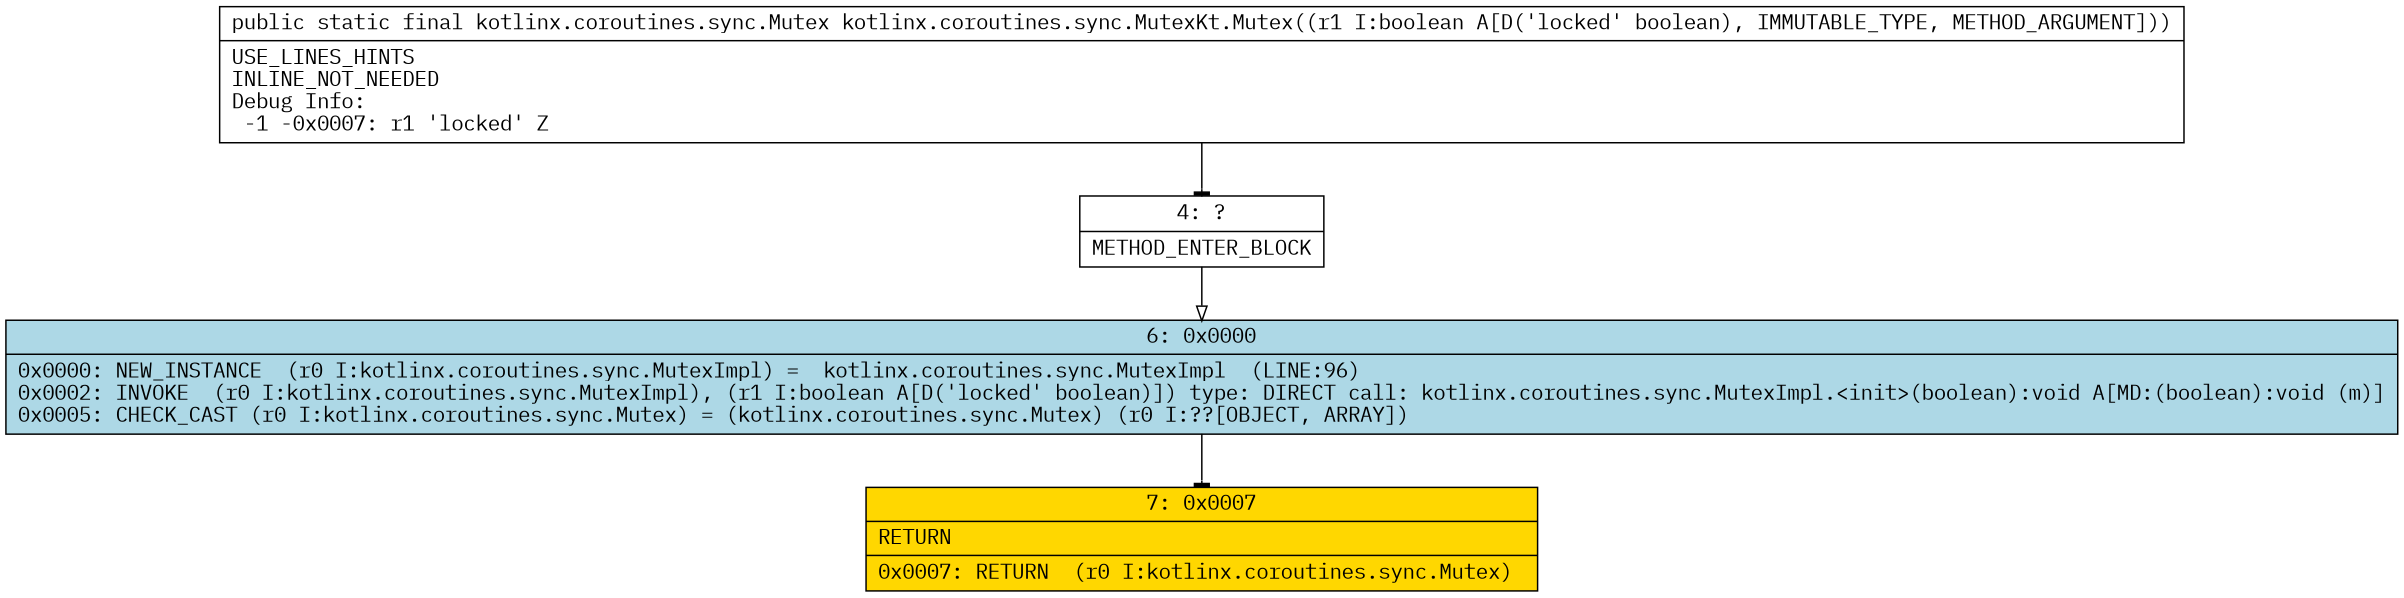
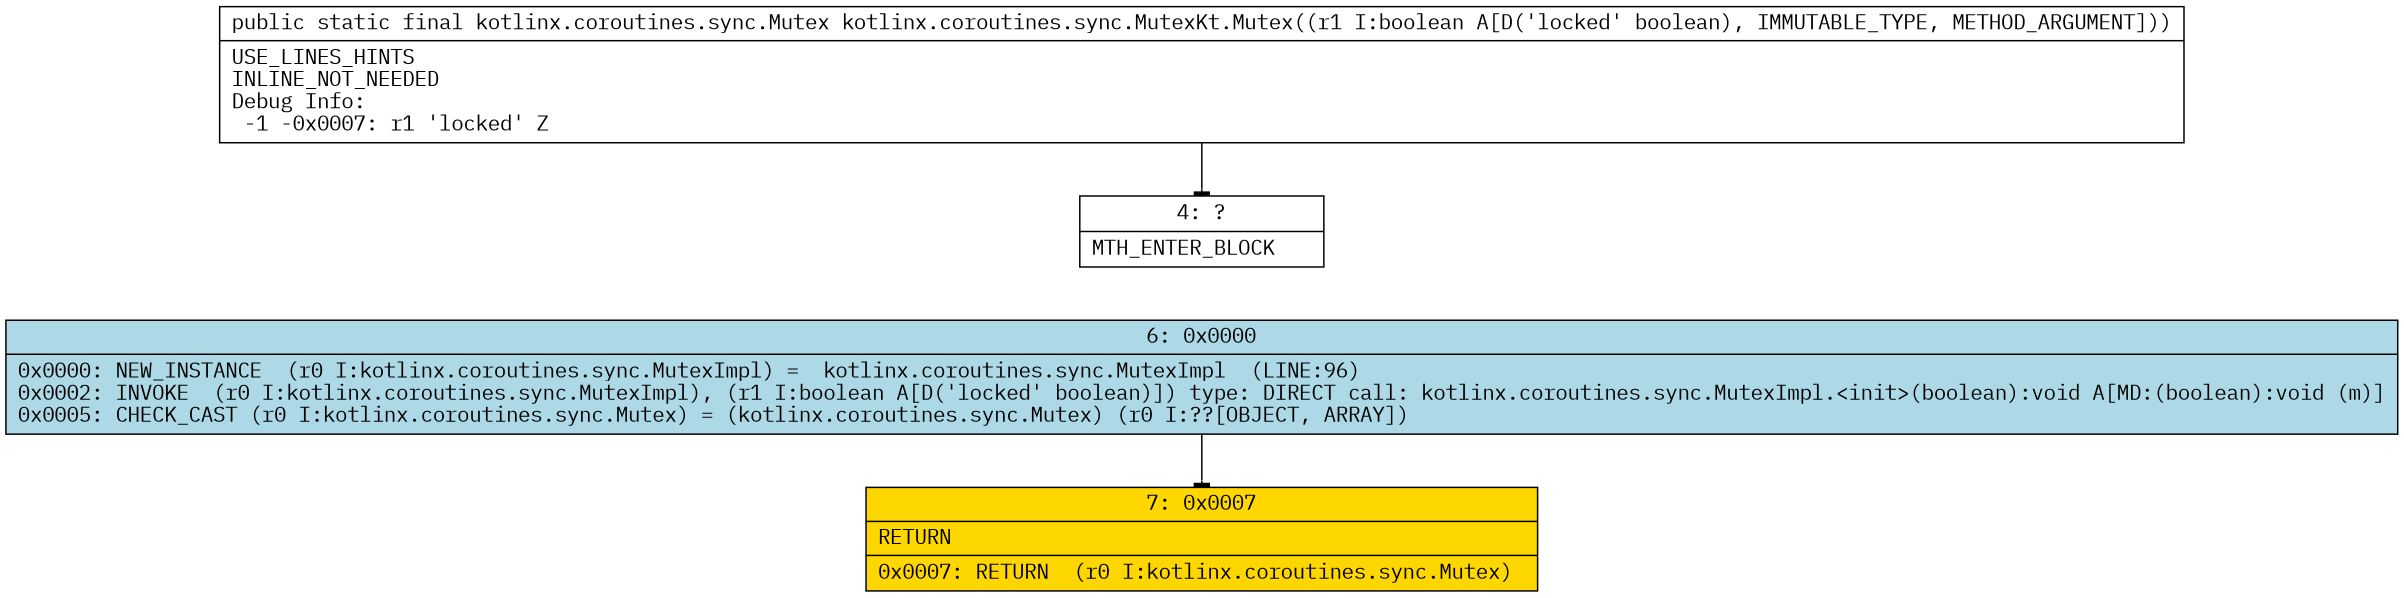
node "4: ?": text "METHOD_ENTER_BLOCK" -> "MTH_ENTER_BLOCK"
edge "4: ?" -> "6: 0x0000": removed
